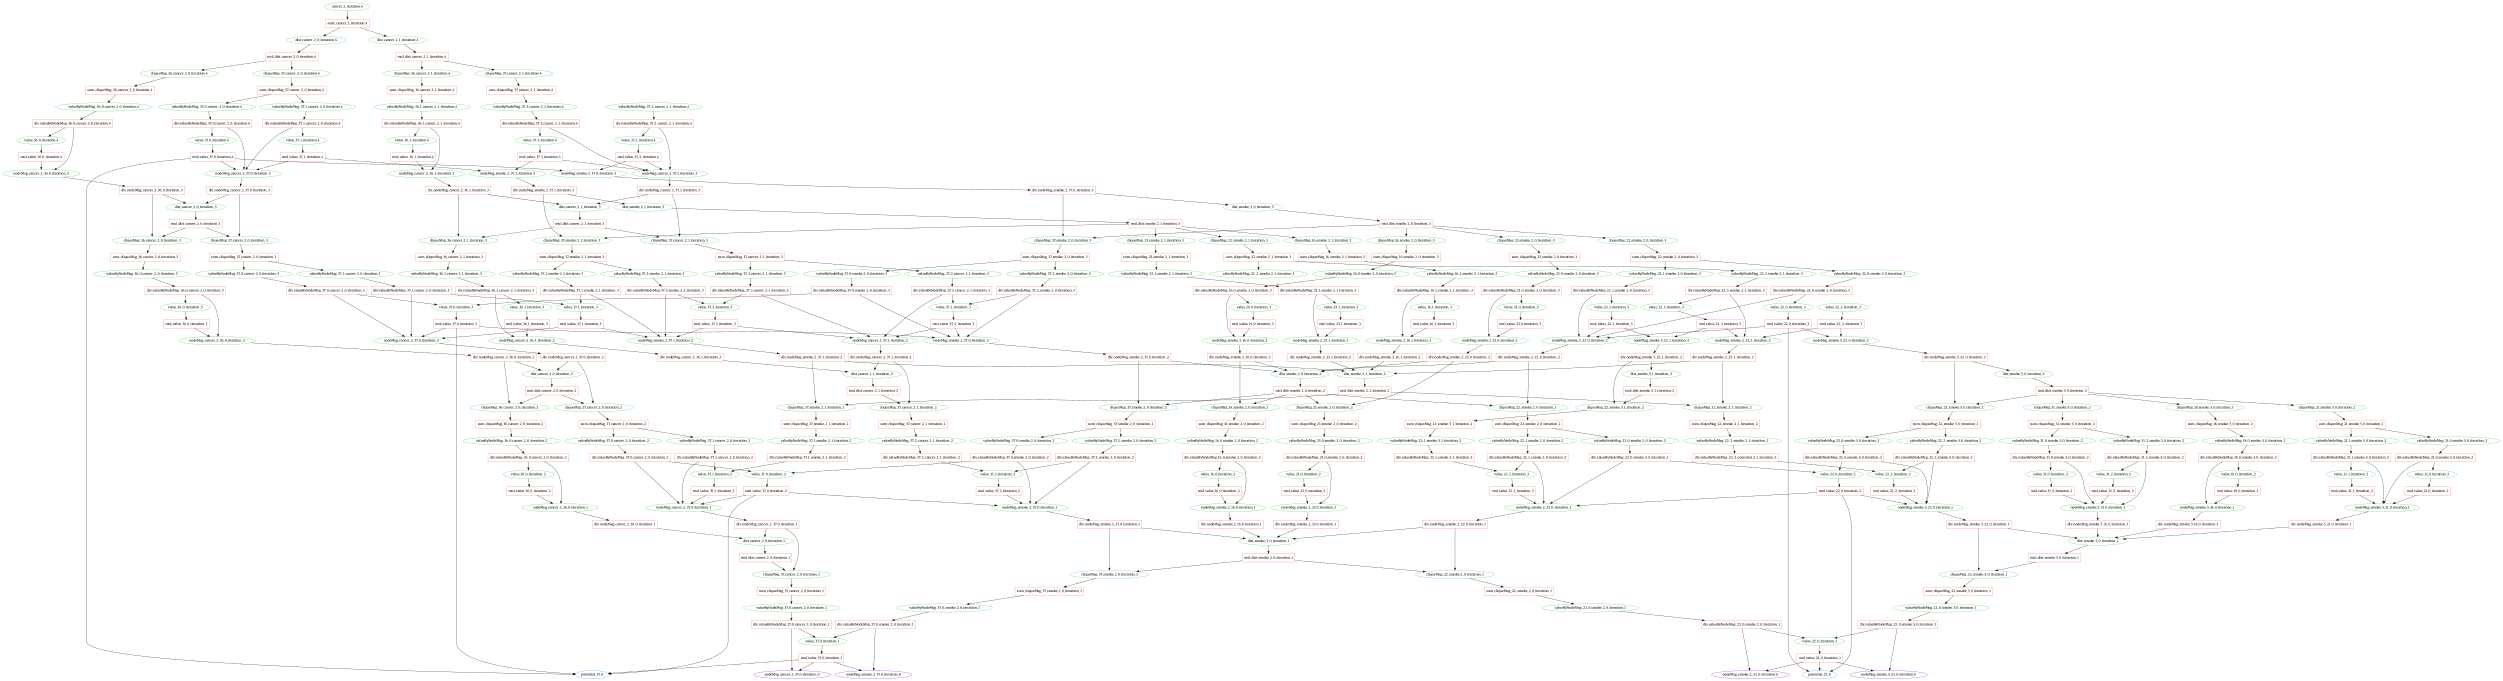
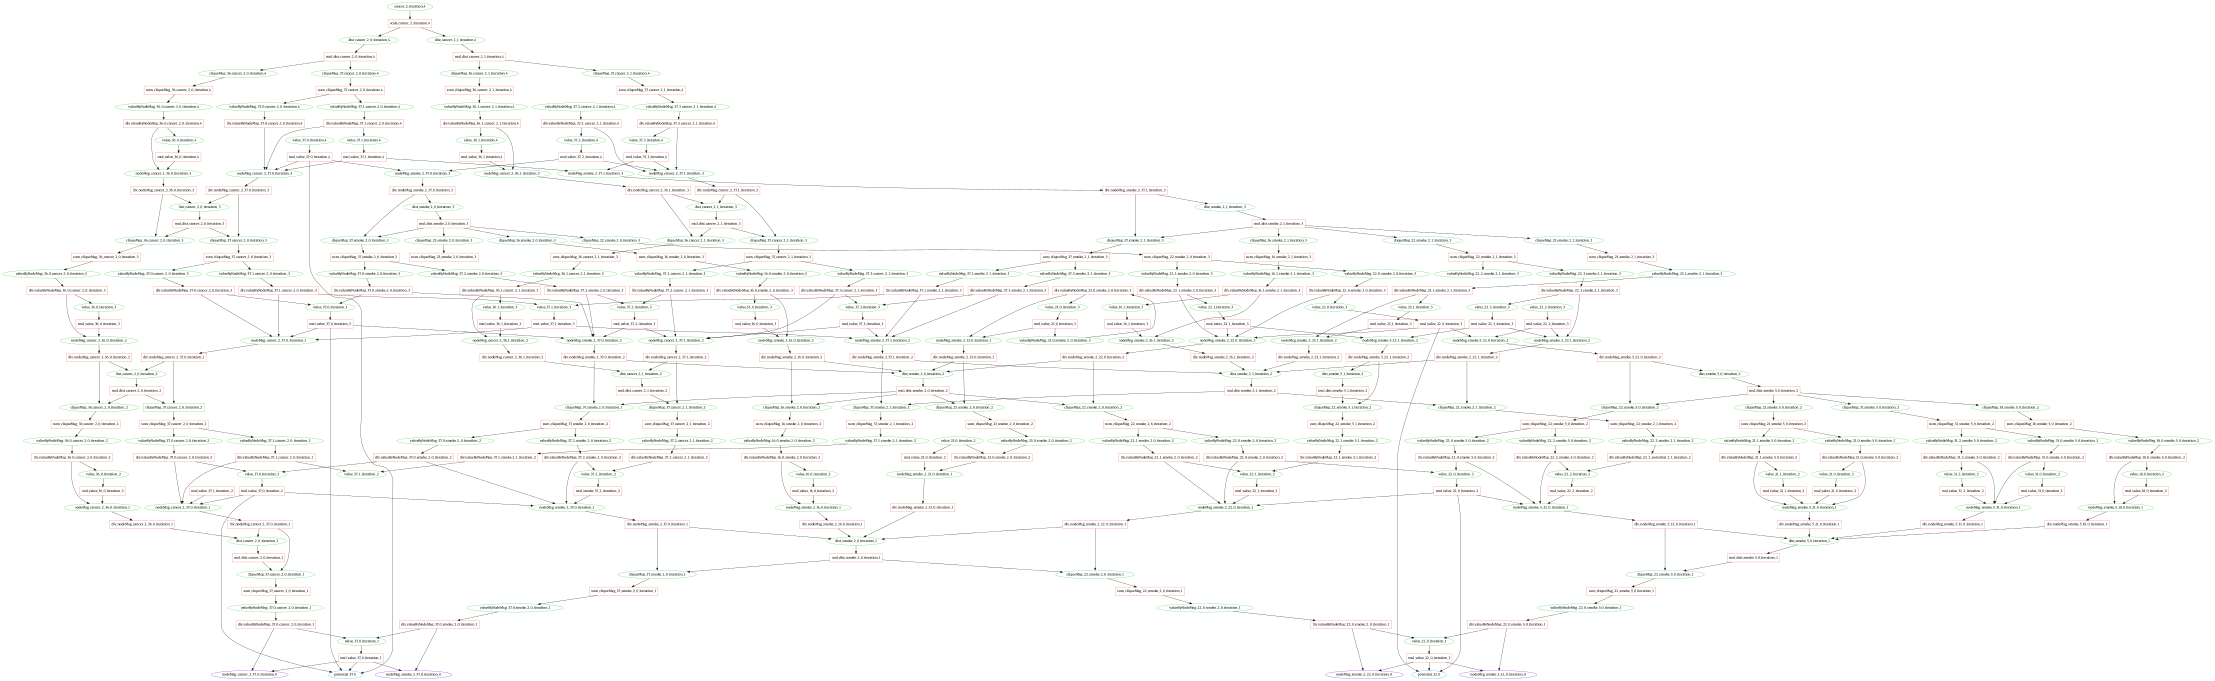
edge "div_valueByNodeMsg_37_0_cancer_2_0_iteration_4" -> "value_37_0_iteration_4": removed
edge "sum_cliqueMsg_23_smoke_2_0_iteration_3" -> "valueByNodeMsg_23_0_smoke_2_0_iteration_3": now "mul_value_23_0_iteration_3" -> "valueByNodeMsg_23_0_smoke_2_0_iteration_3"
node "cliqueMsg_37_cancer_2_0_iteration_2": shape ellipse -> box
edge "div_valueByNodeMsg_23_0_smoke_2_0_iteration_2" -> "value_23_0_iteration_2": reversed
edge "value_37_1_iteration_2" -> "mul_value_37_1_iteration_2": removed
node "mul_value_37_2_iteration_2": label "mul_value_37_2_iteration_2" -> "mul_smoke_37_2_iteration_2"
